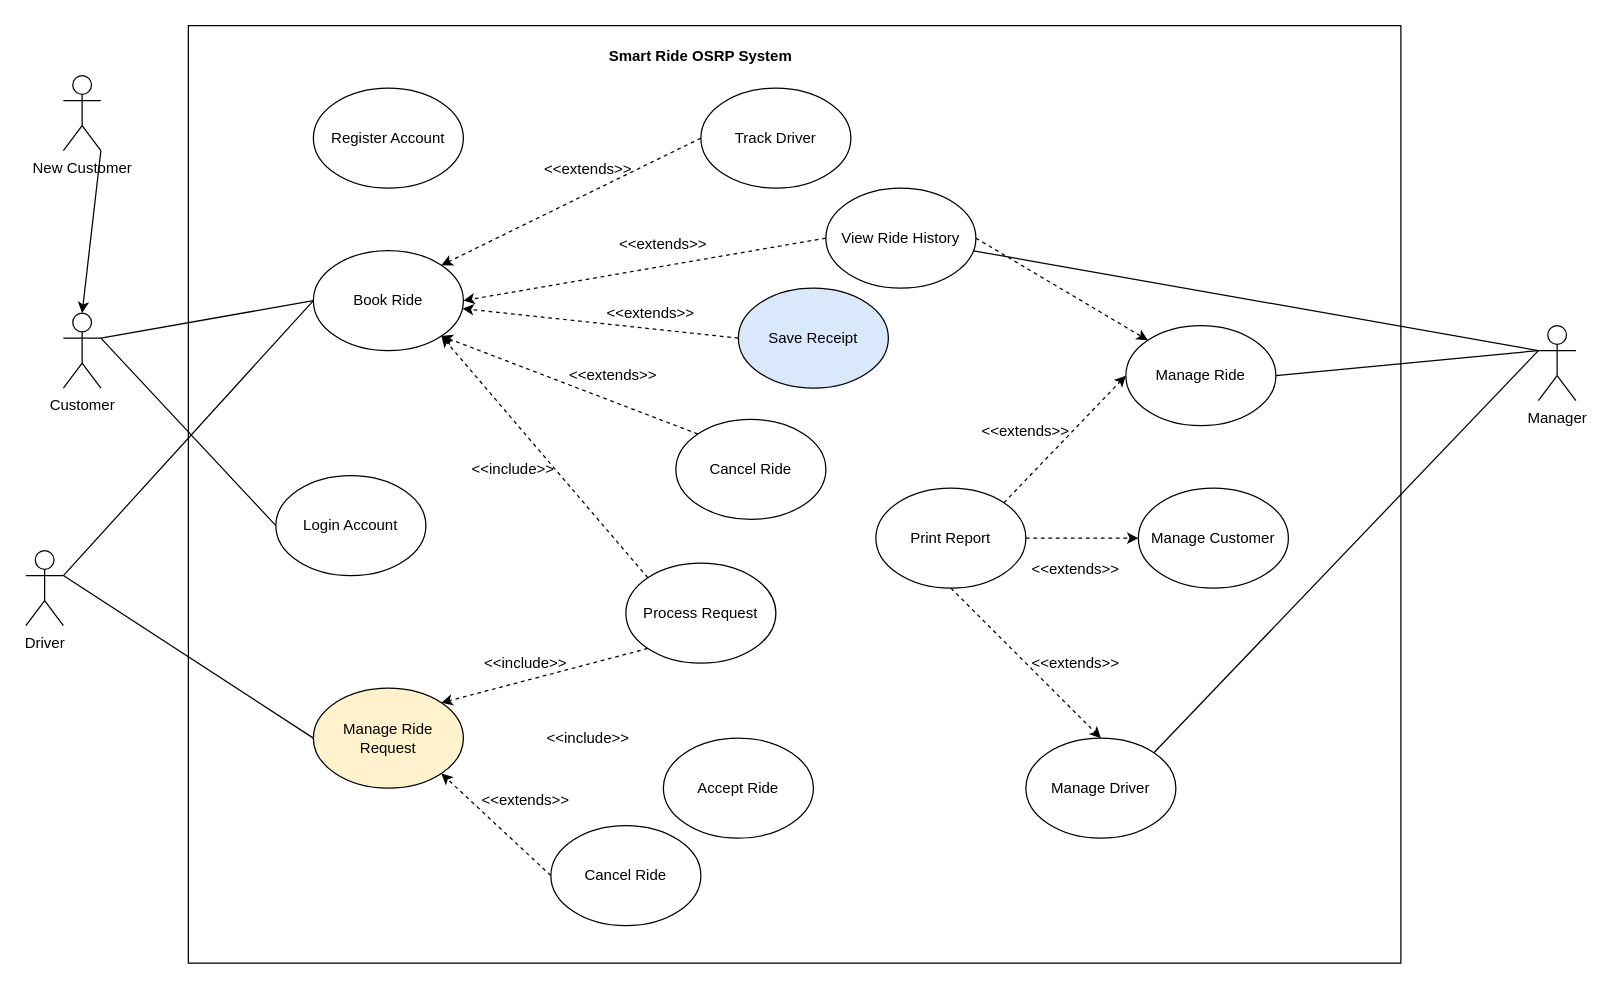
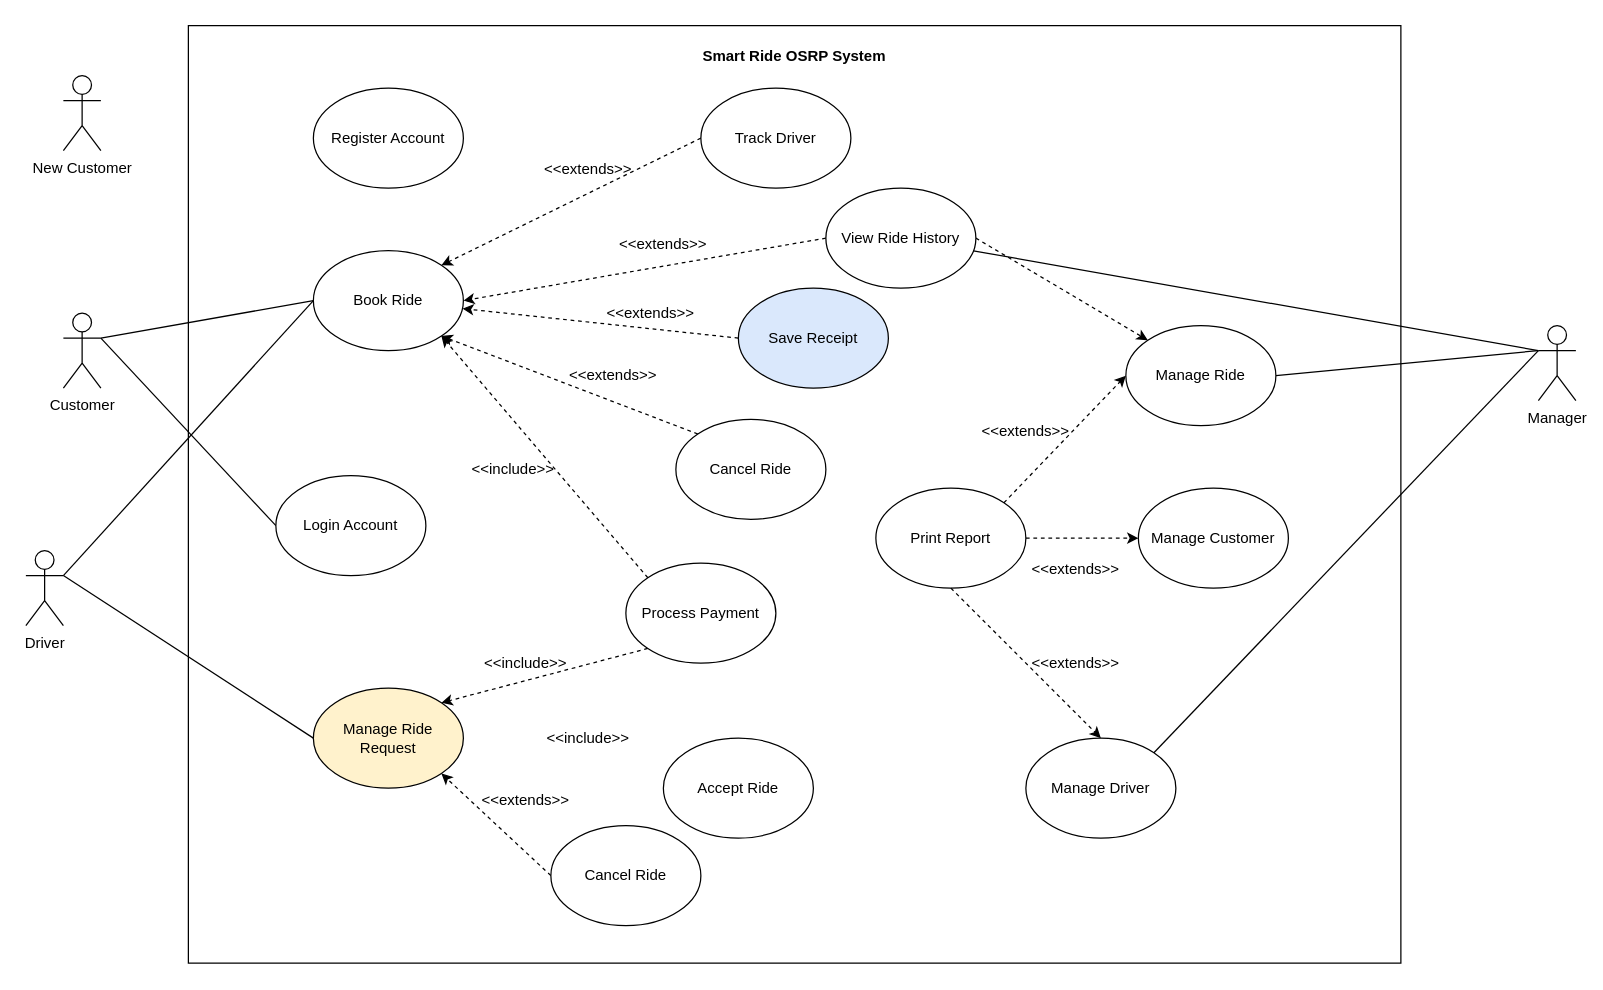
node "Smart Ride OSRP System": moved (701, 57) -> (794, 57)
edge "New Customer" -> "Customer": removed
node "Process Request": label "Process Request" -> "Process Payment"
